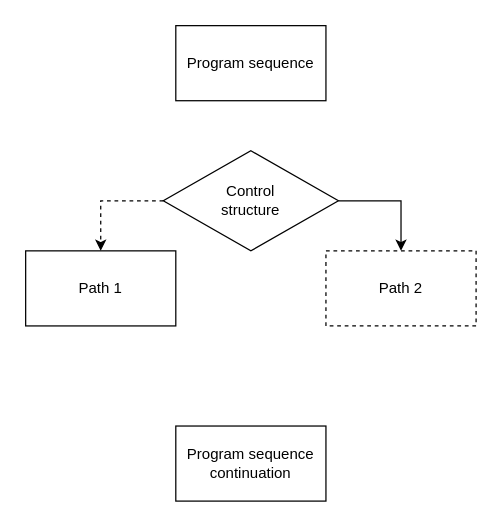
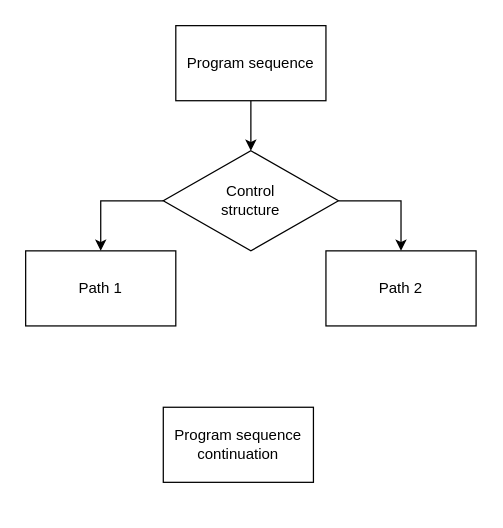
edge "Program sequence" -> "Control structure": added
edge "Control structure" -> "Path 1": style dashed -> solid
node "Path 2": style dashed -> solid
node "Program sequence continuation": moved (251, 463) -> (238, 444)
